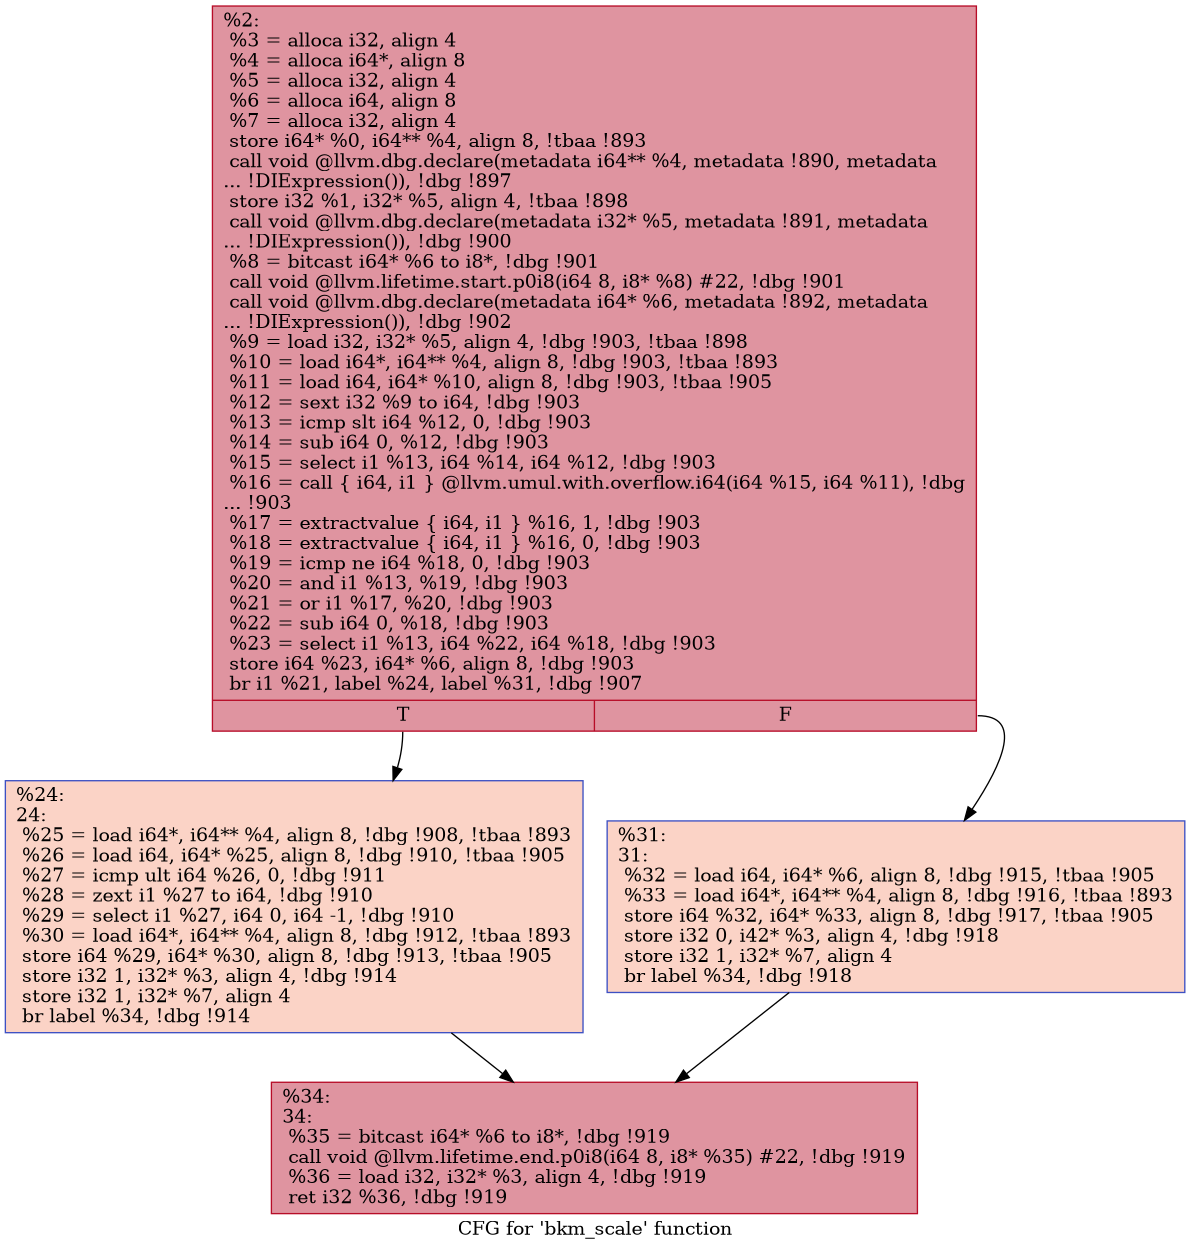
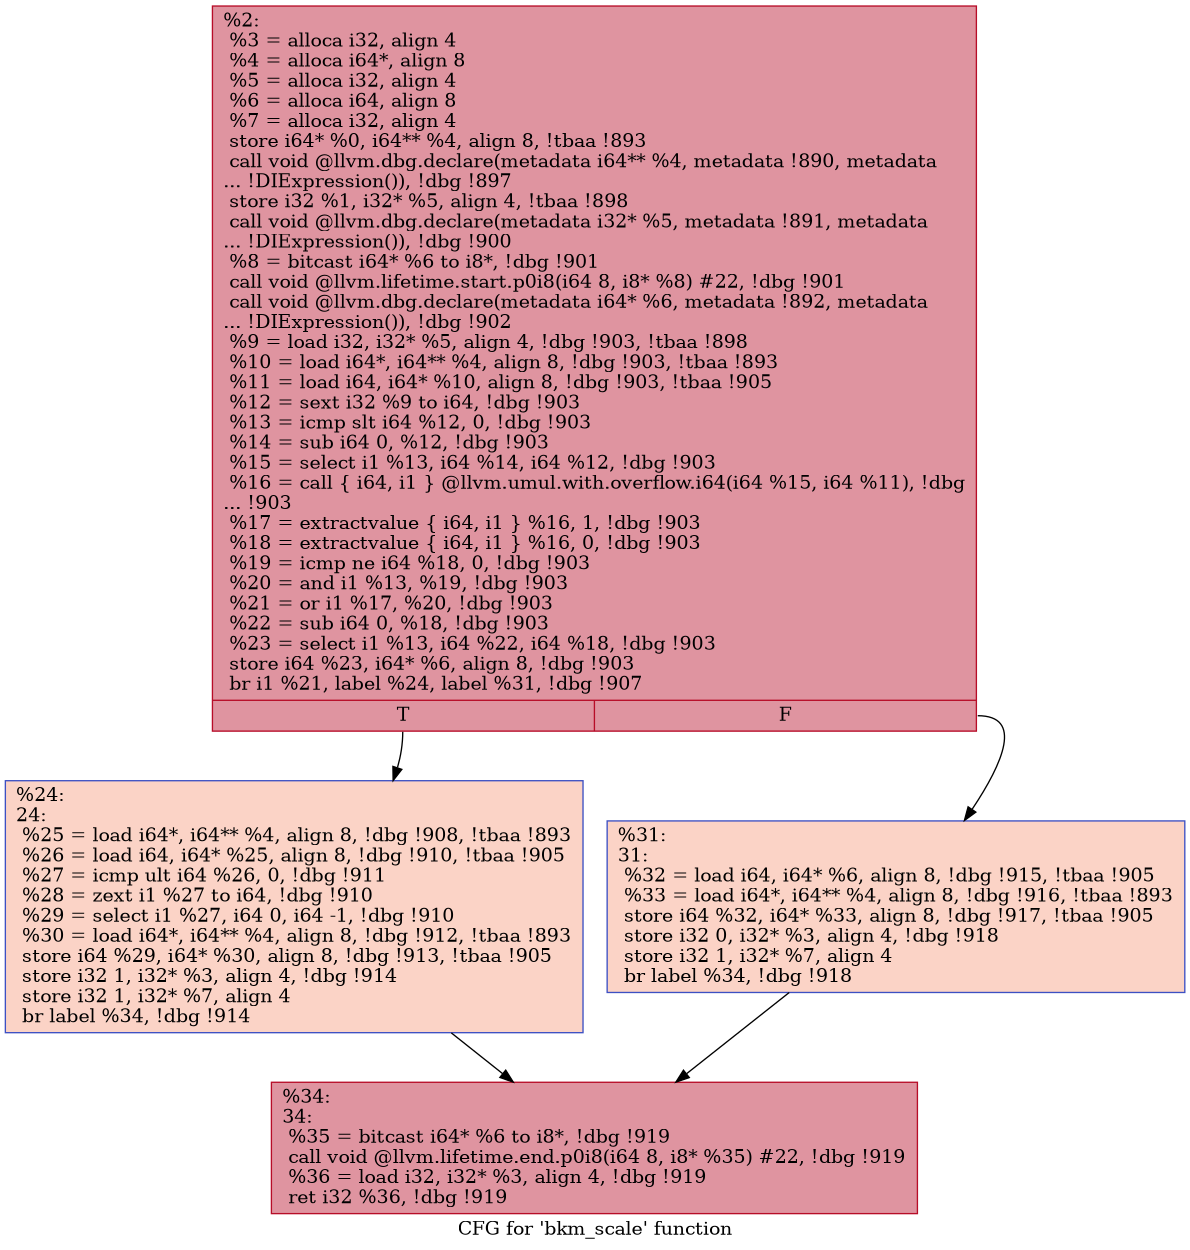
node "%31:": text "store i32 0, i42* %3, align 4, !dbg !918" -> "store i32 0, i32* %3, align 4, !dbg !918"
